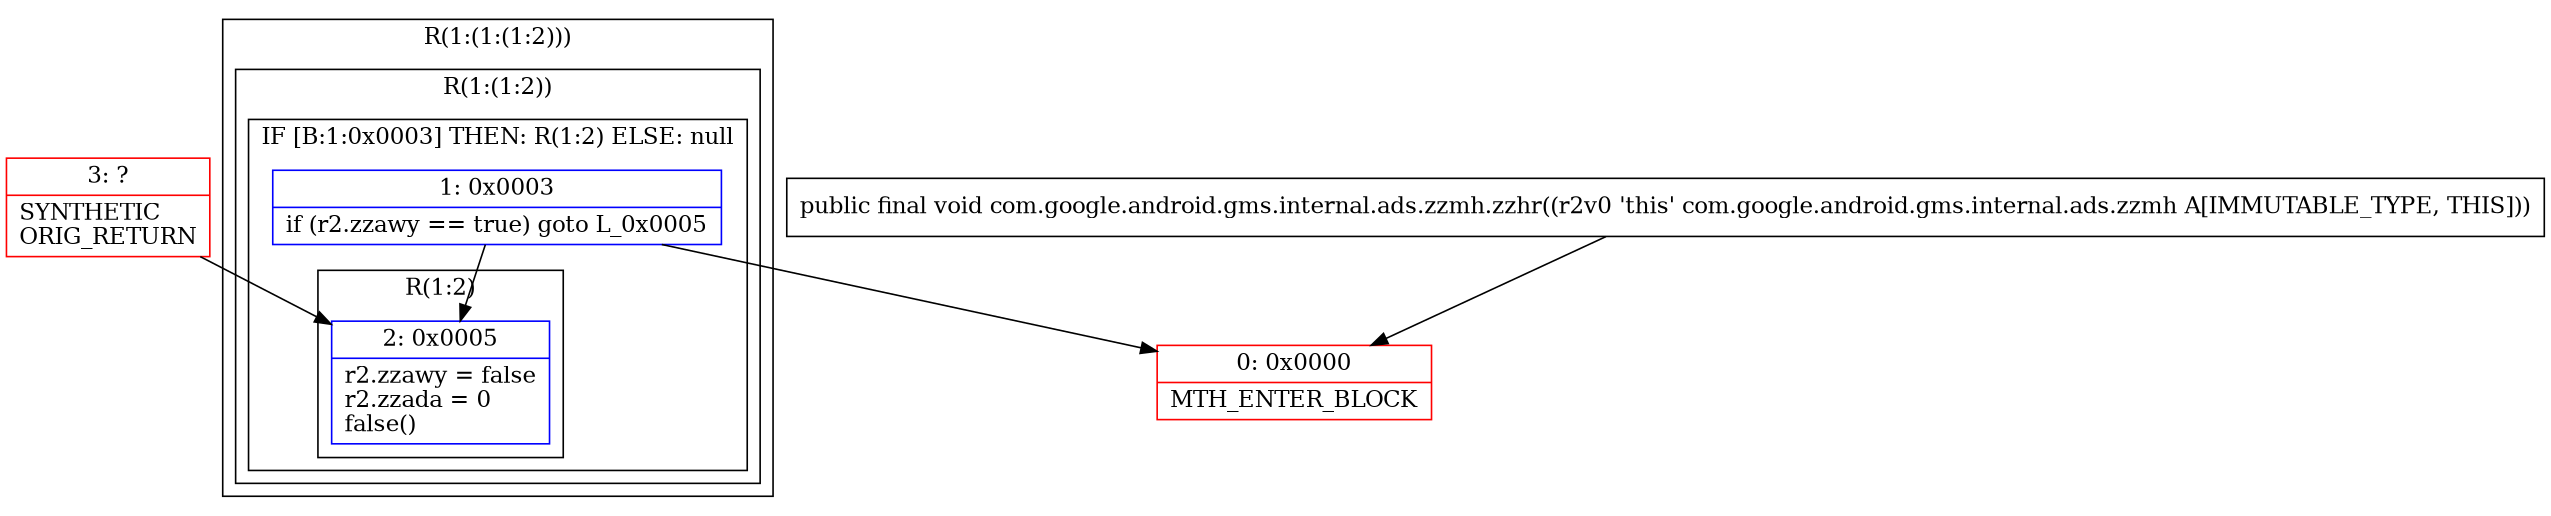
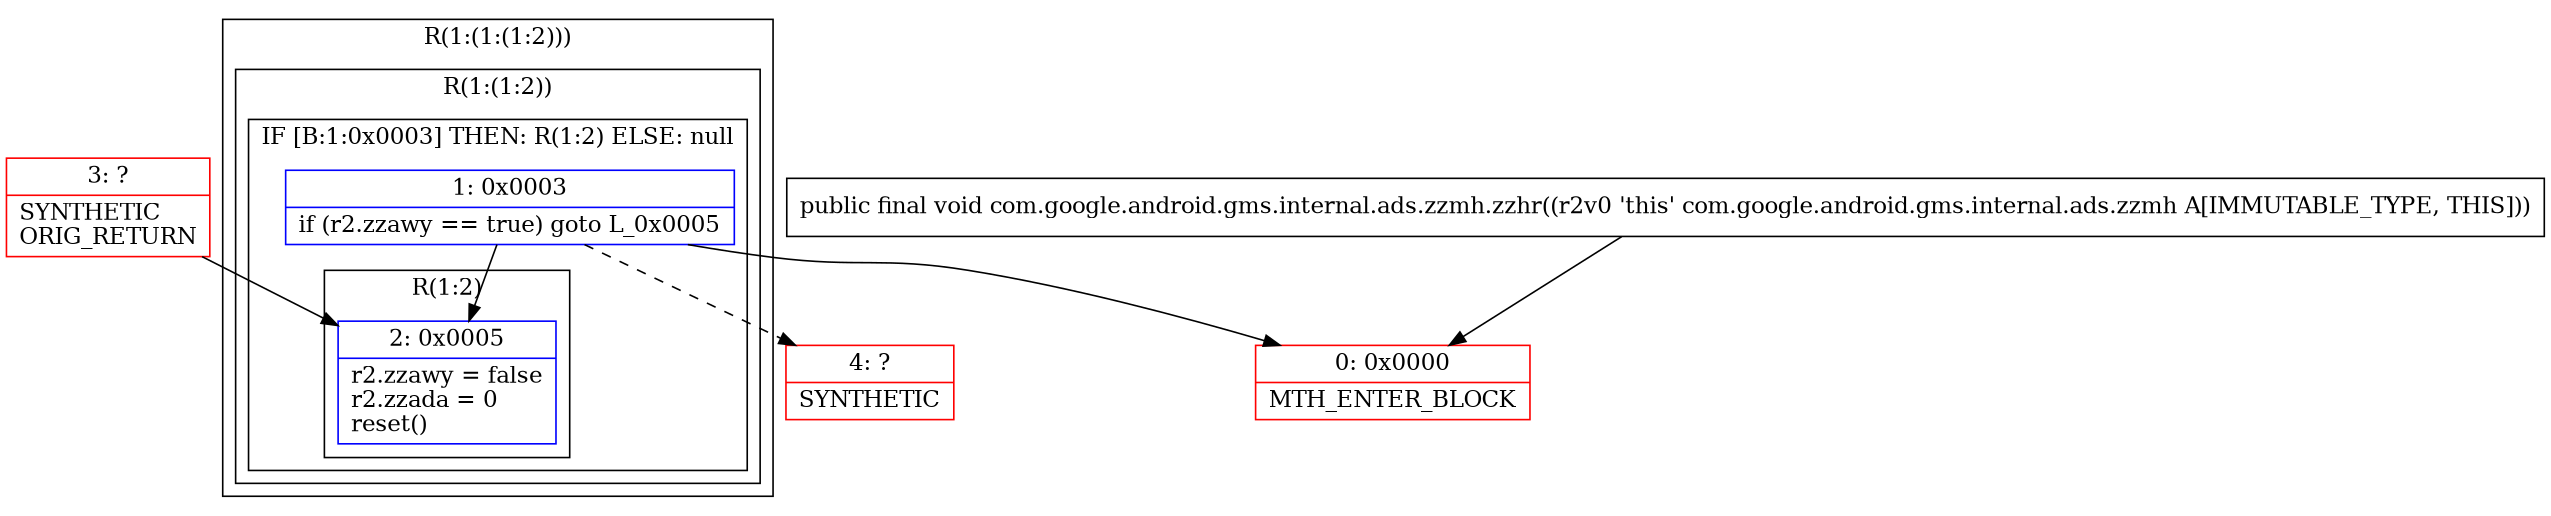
node "4: ?": added
node "2: 0x0005": text "false()" -> "reset()"
